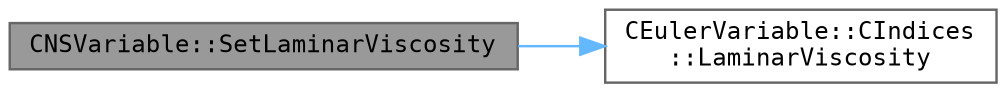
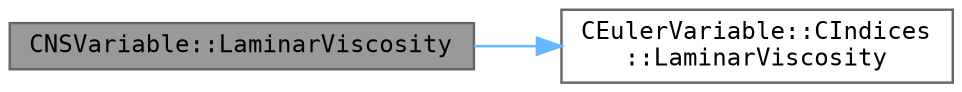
node "CNSVariable::SetLaminarViscosity": label "CNSVariable::SetLaminarViscosity" -> "CNSVariable::LaminarViscosity"
